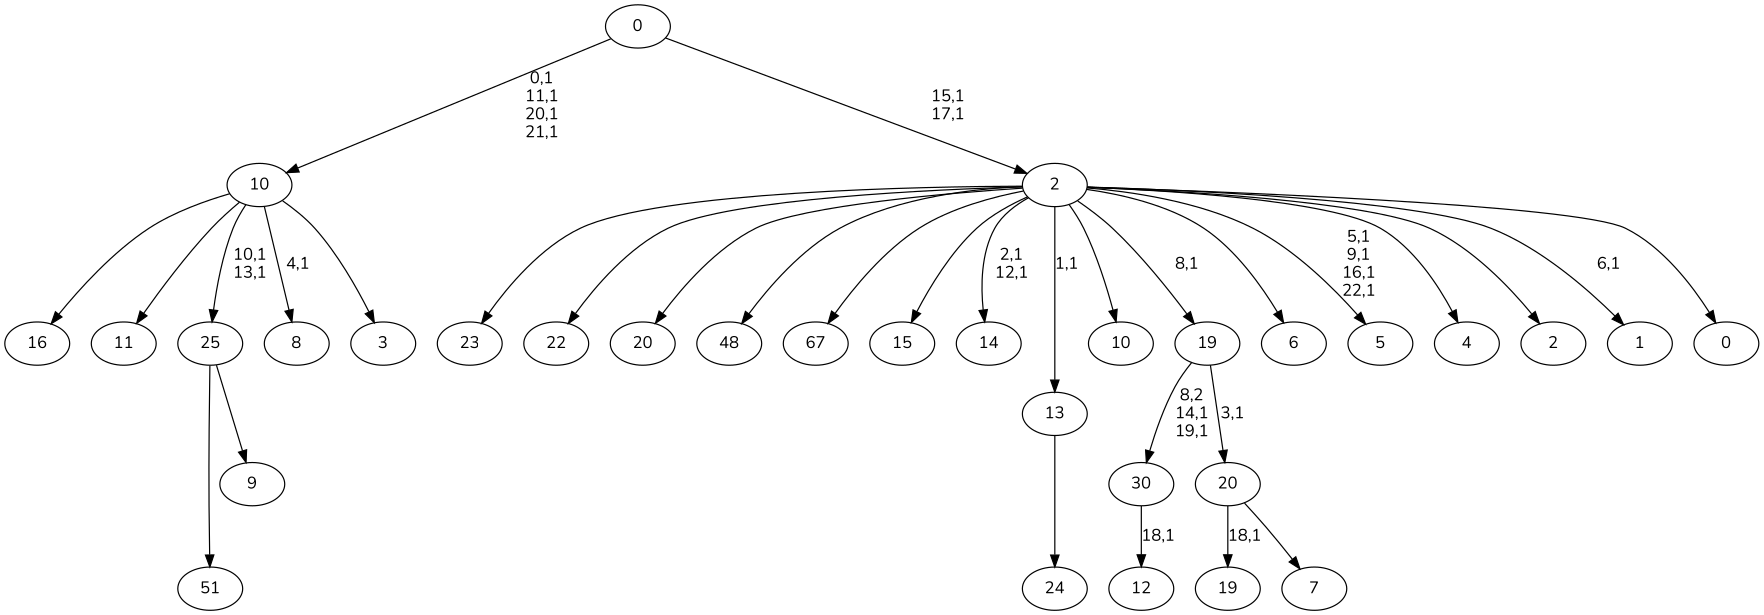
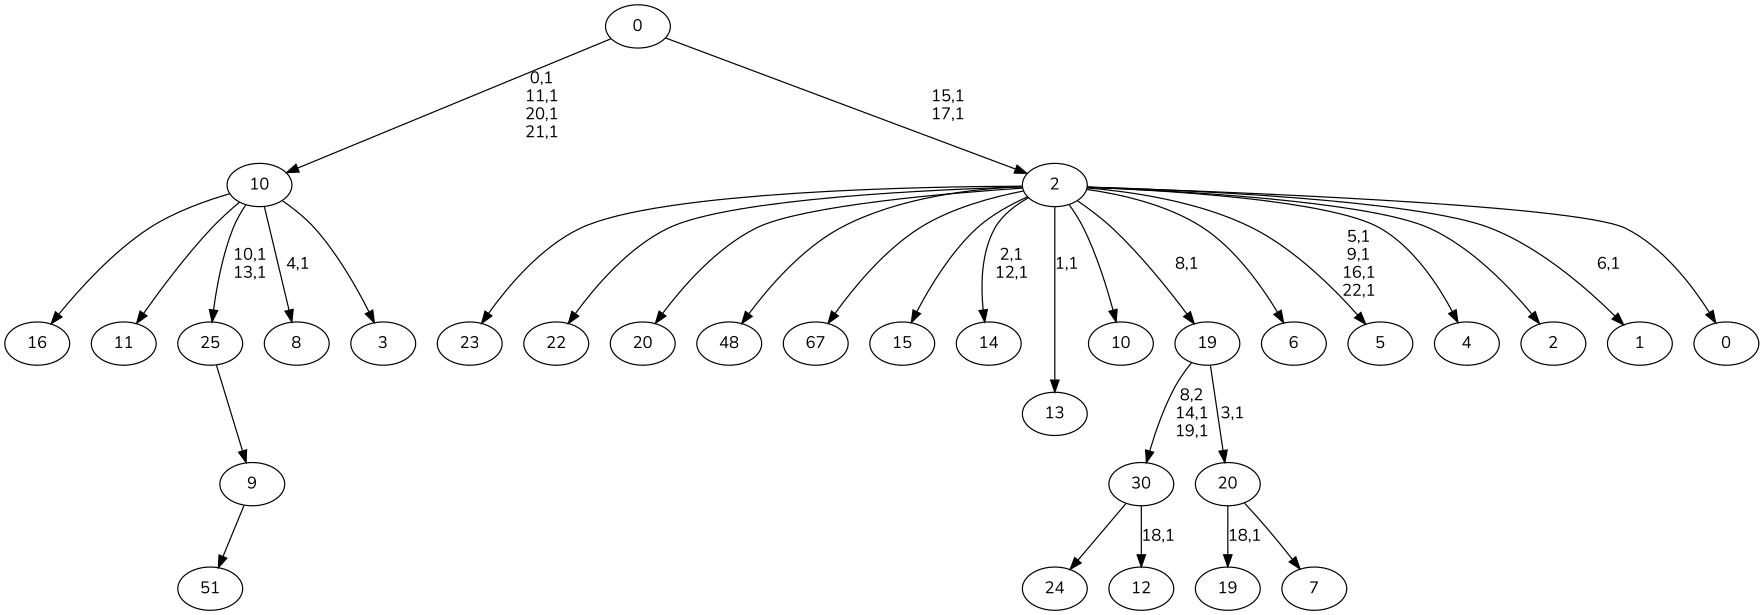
edge "25" -> "51": now "9" -> "51"
edge "13" -> "24": now "30" -> "24"
